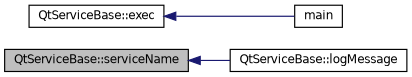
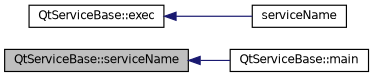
node "main": label "main" -> "serviceName"
node "QtServiceBase::logMessage": label "QtServiceBase::logMessage" -> "QtServiceBase::main"
